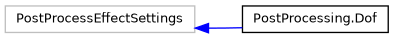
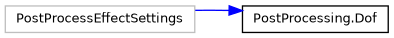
edge "PostProcessing.Dof" -> "PostProcessEffectSettings": reversed
